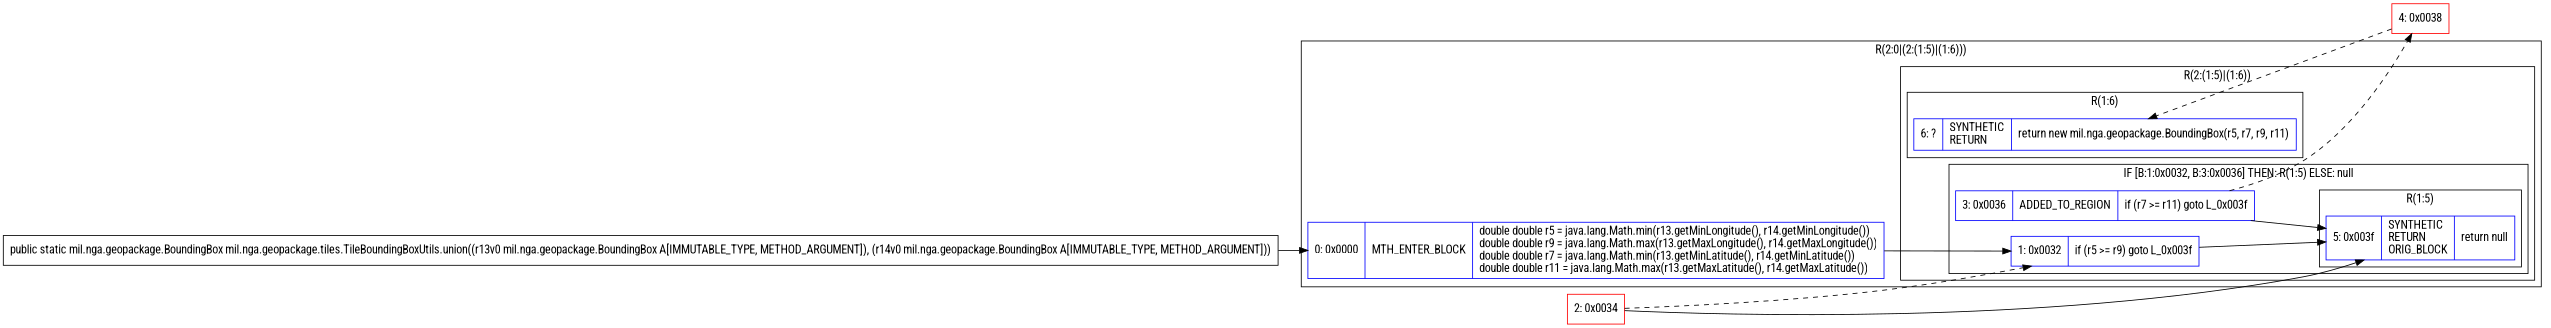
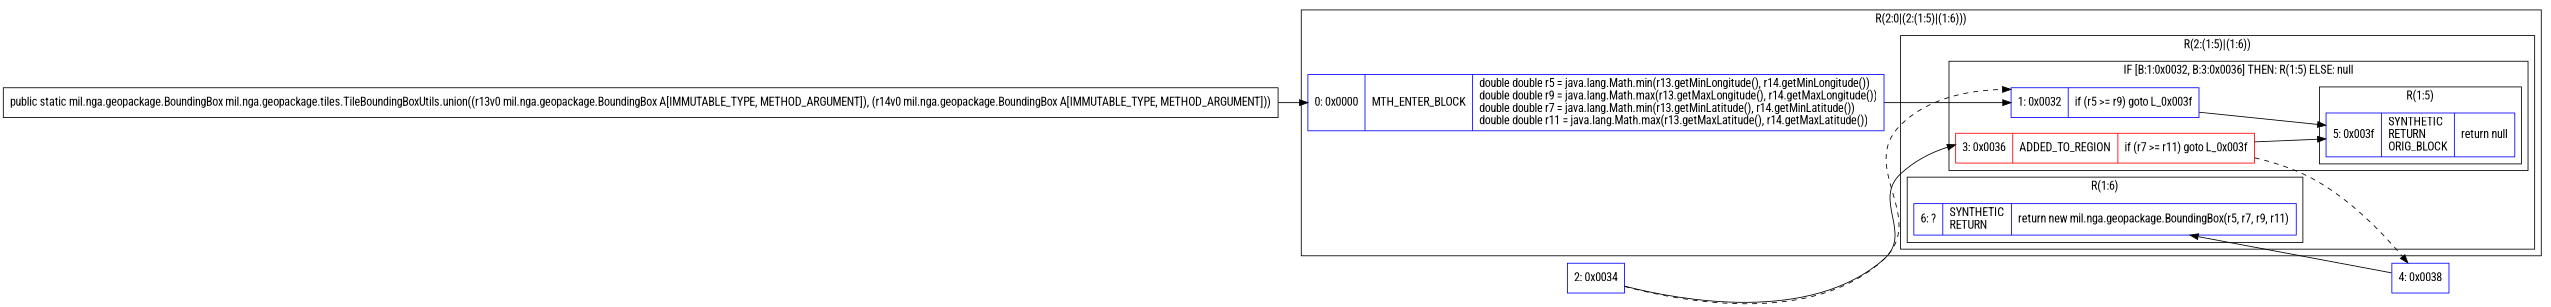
node "4: 0x0038": color red -> blue
edge "4: 0x0038" -> "6: ?": style dashed -> solid
node "3: 0x0036": color blue -> red
node "2: 0x0034": color red -> blue
edge "2: 0x0034" -> "5: 0x003f": now "2: 0x0034" -> "3: 0x0036"
